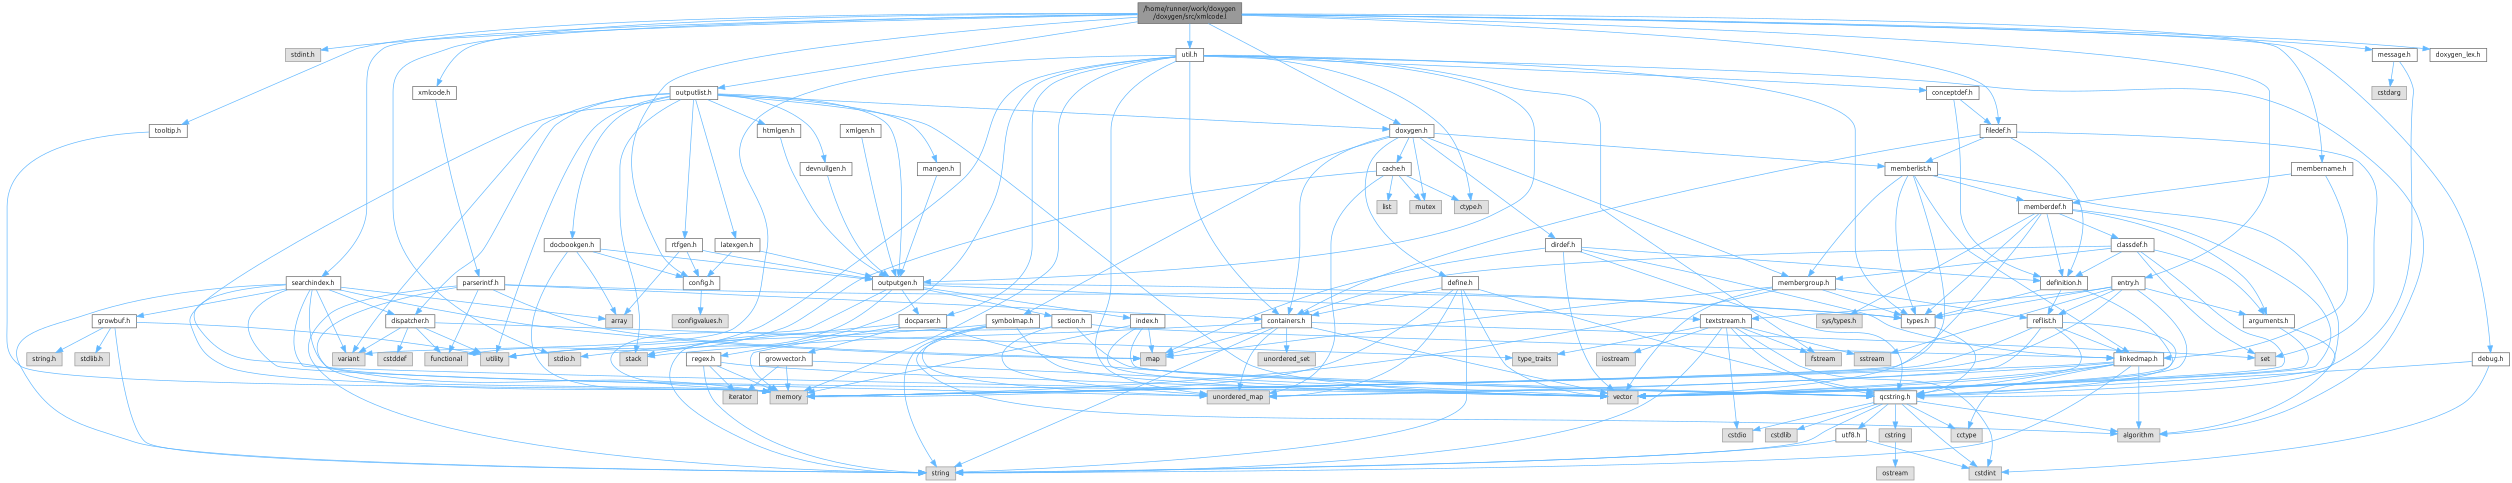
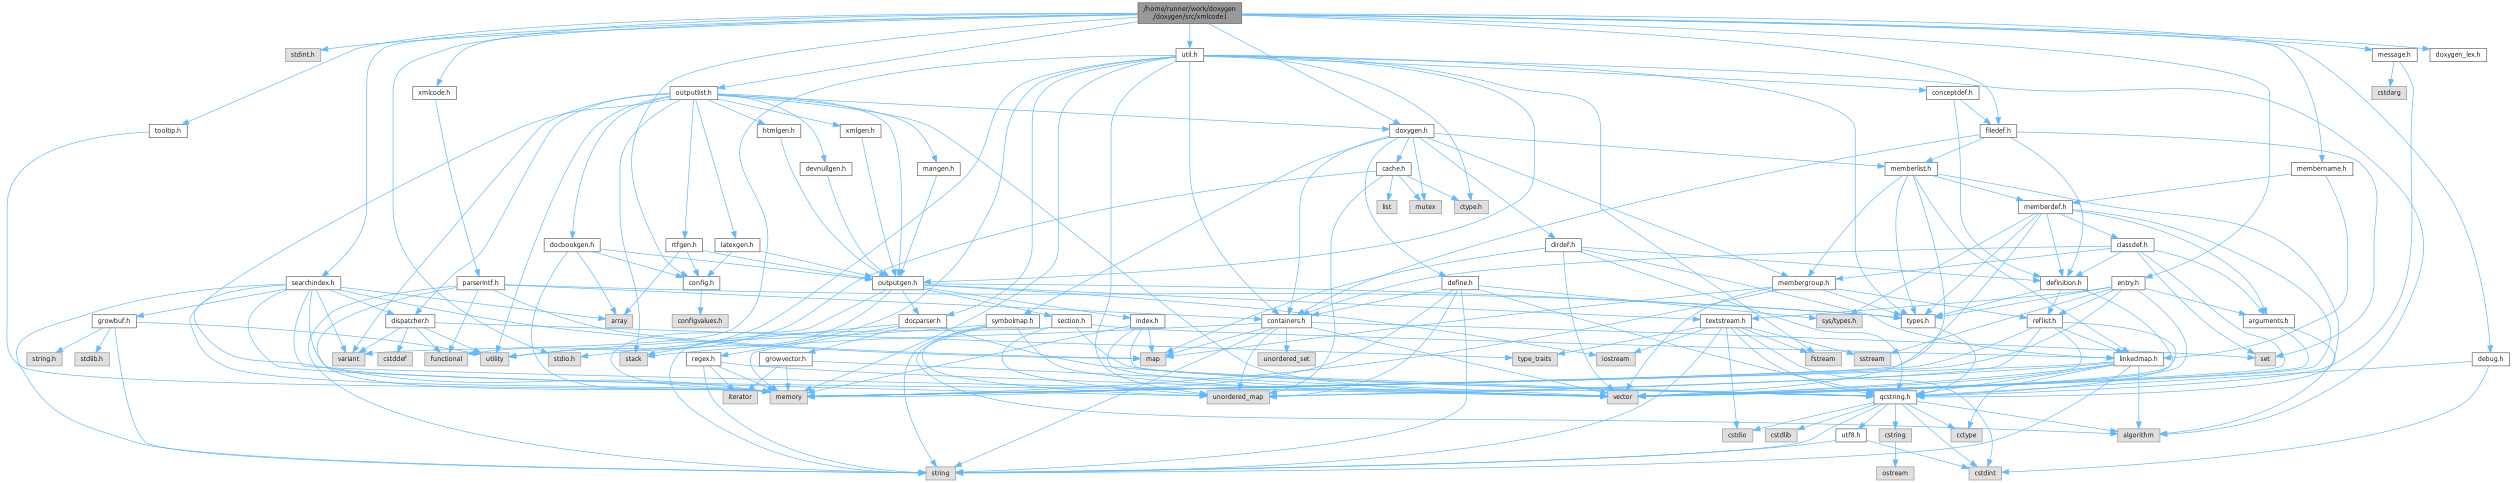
edge "outputlist.h" -> "xmlgen.h": added
edge "outputgen.h" -> "iostream": added
edge "define.h" -> "vector": now "define.h" -> "sys/types.h"
